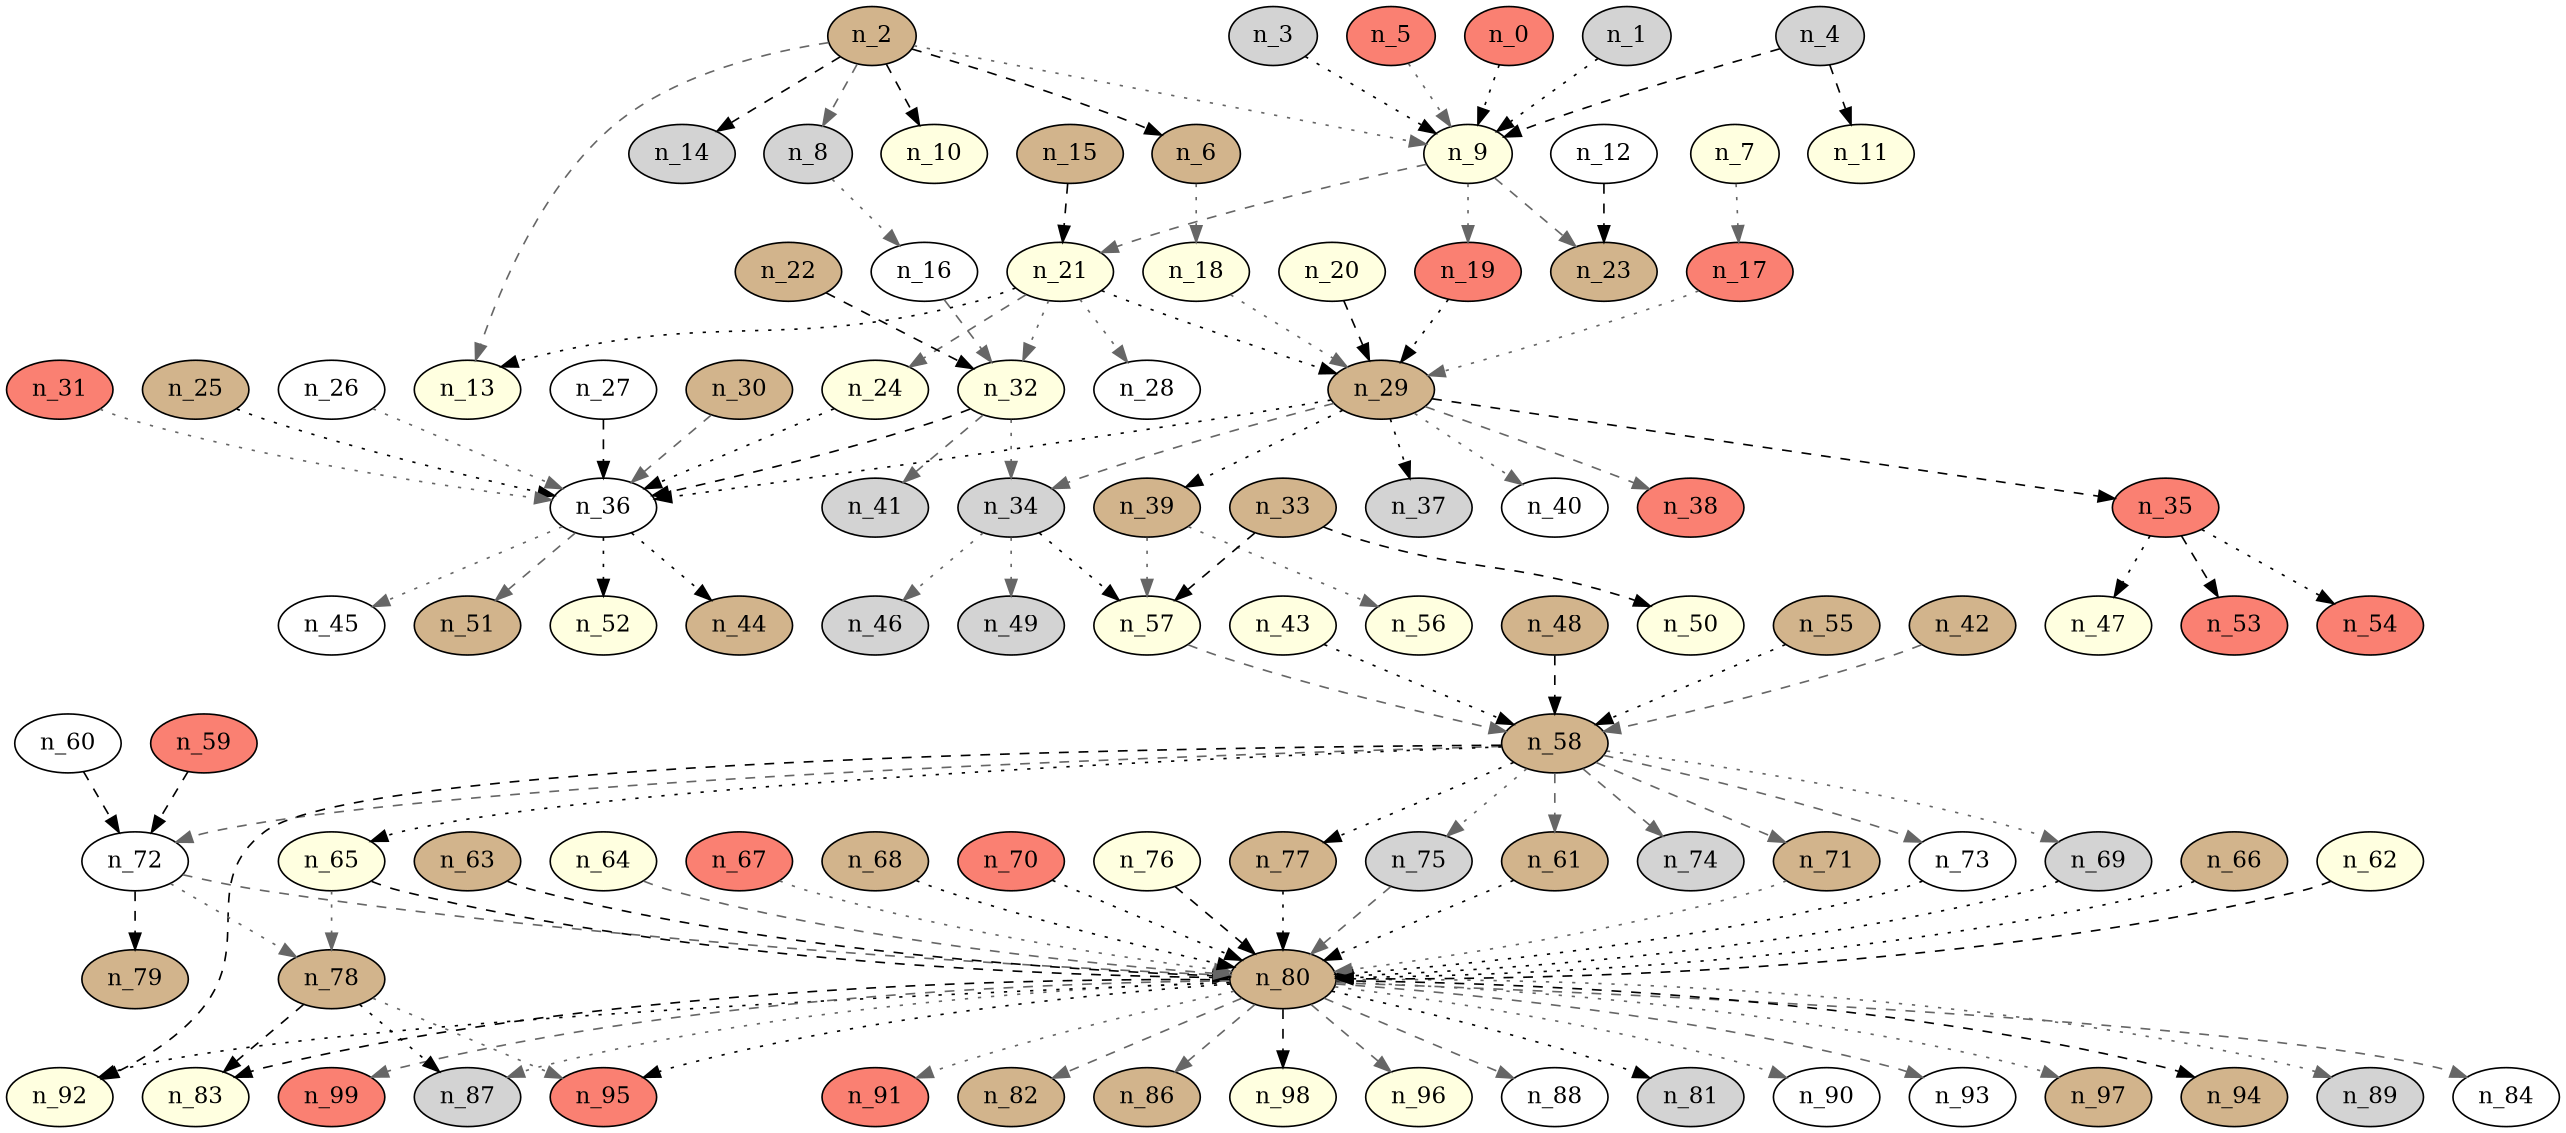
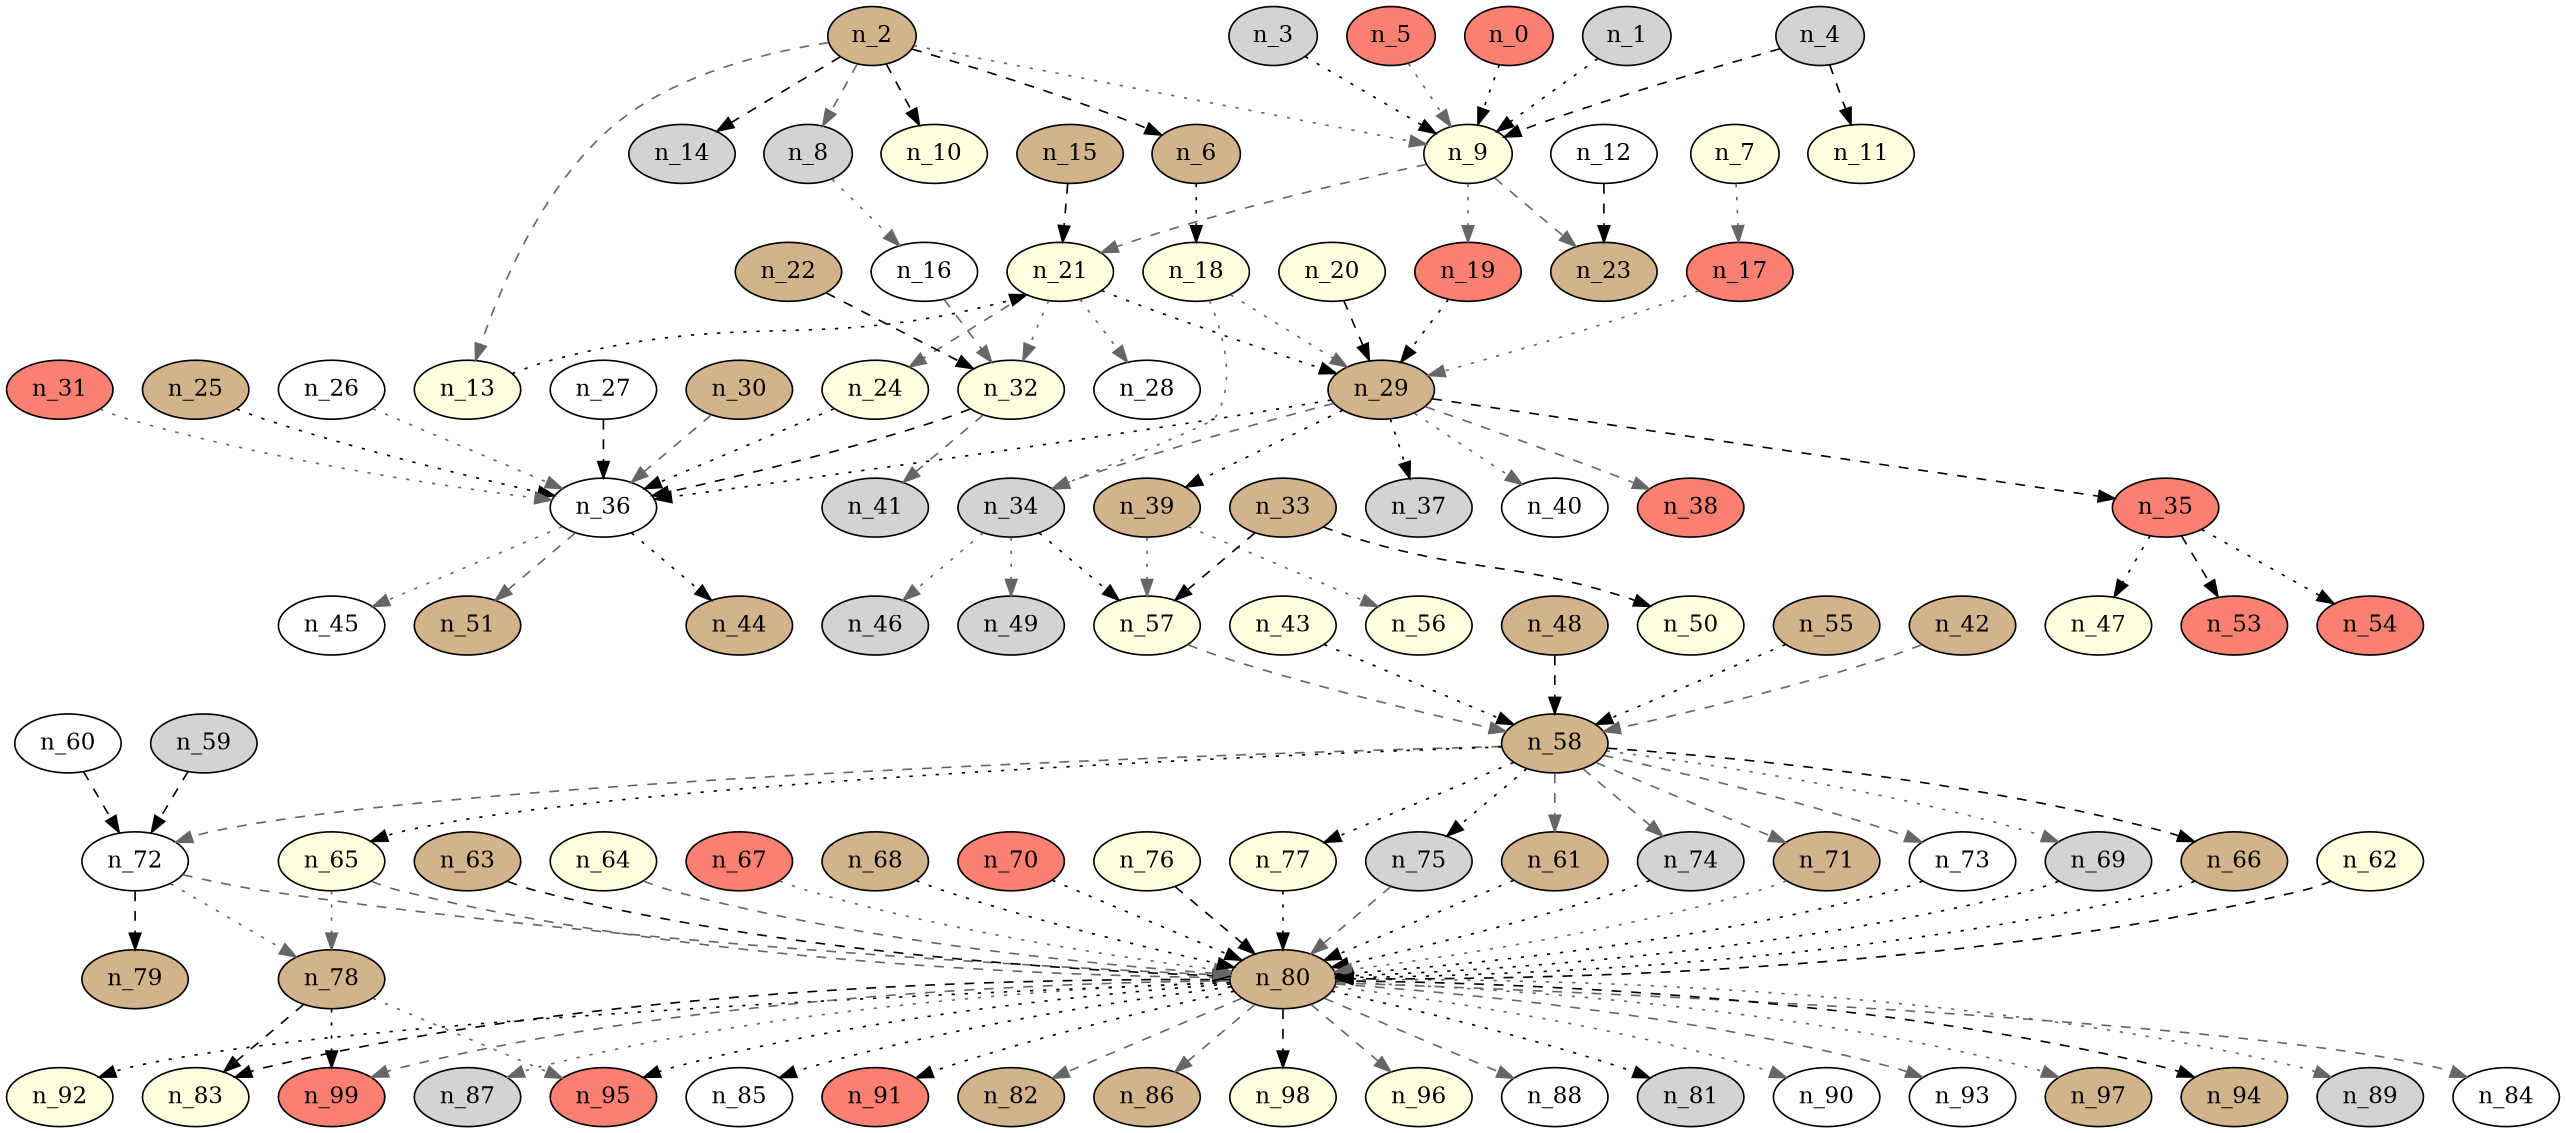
edge "n_6" -> "n_18": color gray40 -> black
edge "n_21" -> "n_13": reversed
edge "n_32" -> "n_34": now "n_18" -> "n_34"
node "n_52": removed
node "n_59": fillcolor salmon -> lightgrey
edge "n_58" -> "n_92": now "n_58" -> "n_66"
edge "n_58" -> "n_75": color gray40 -> black
node "n_77": fillcolor tan -> lightyellow
edge "n_74" -> "n_80": added
edge "n_65" -> "n_80": color black -> gray40
edge "n_78" -> "n_87": now "n_78" -> "n_99"
edge "n_80" -> "n_91": color gray40 -> black
node "n_85": added
